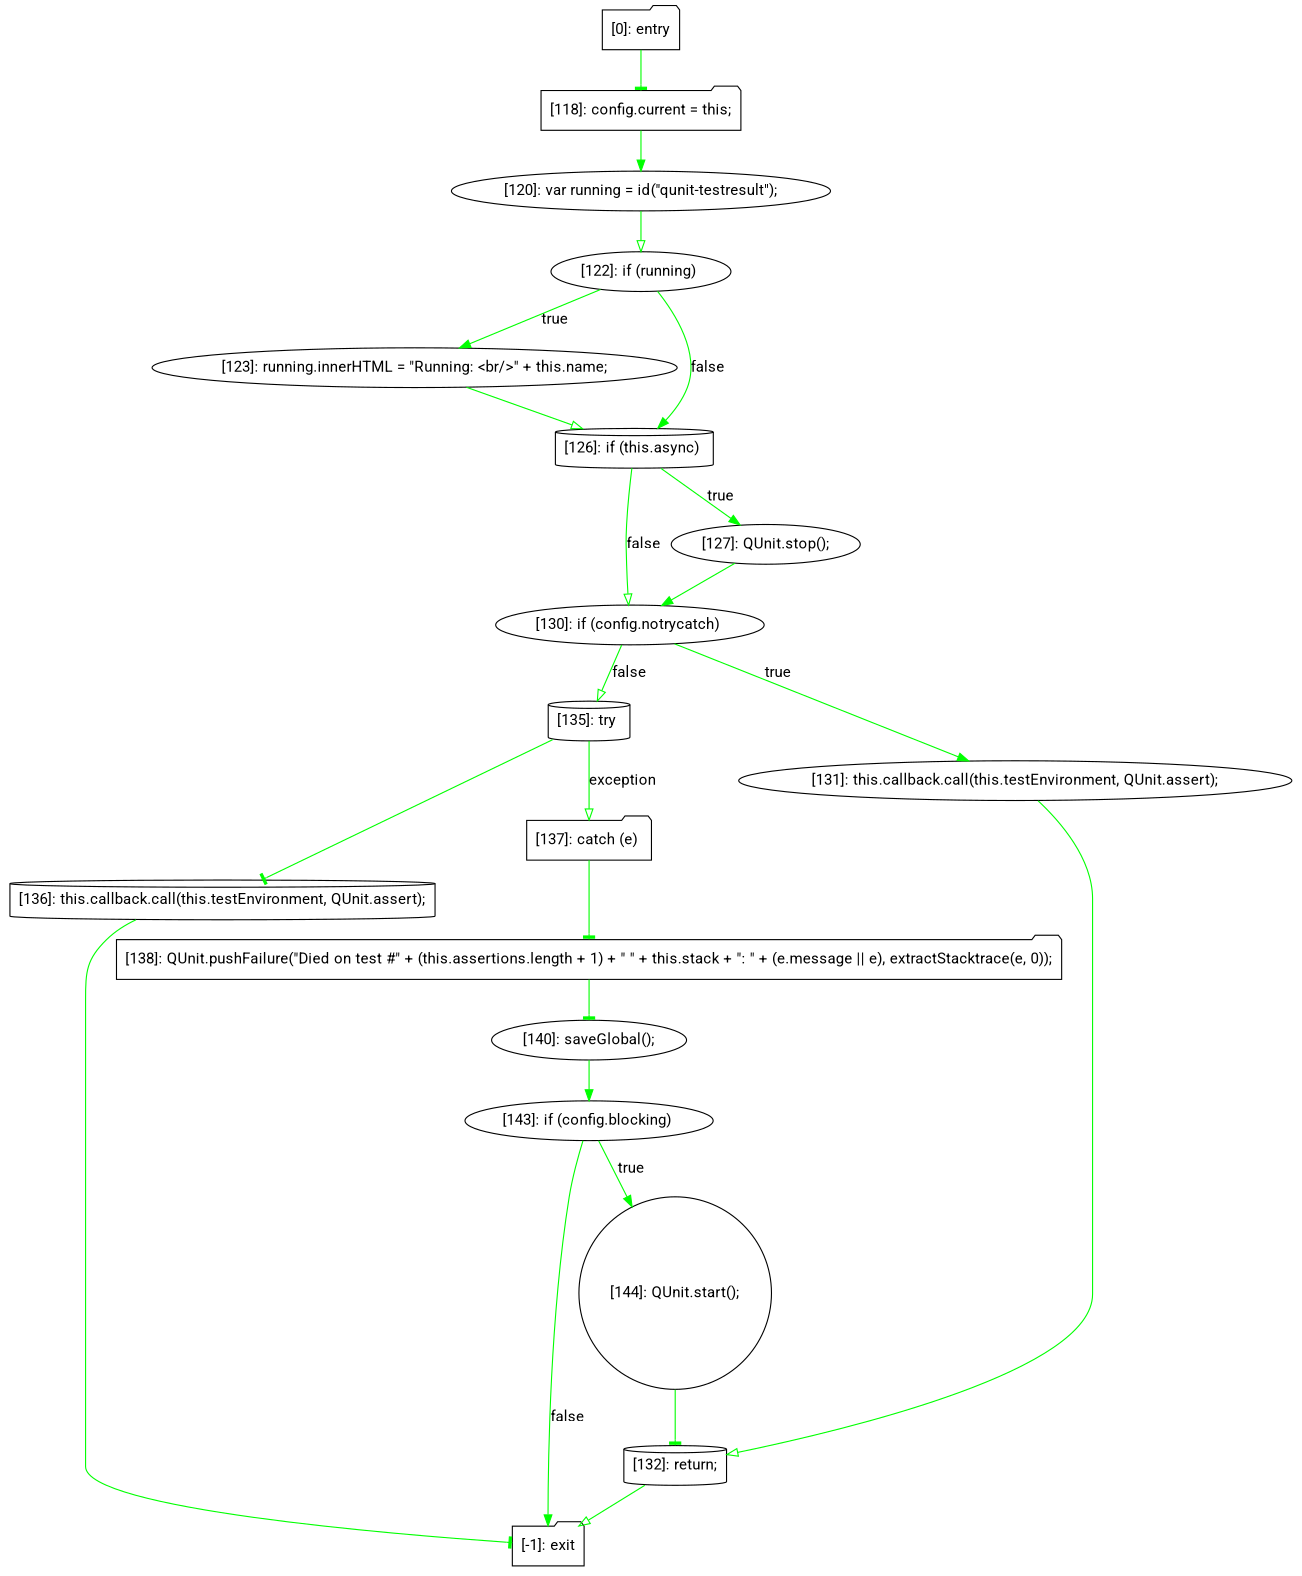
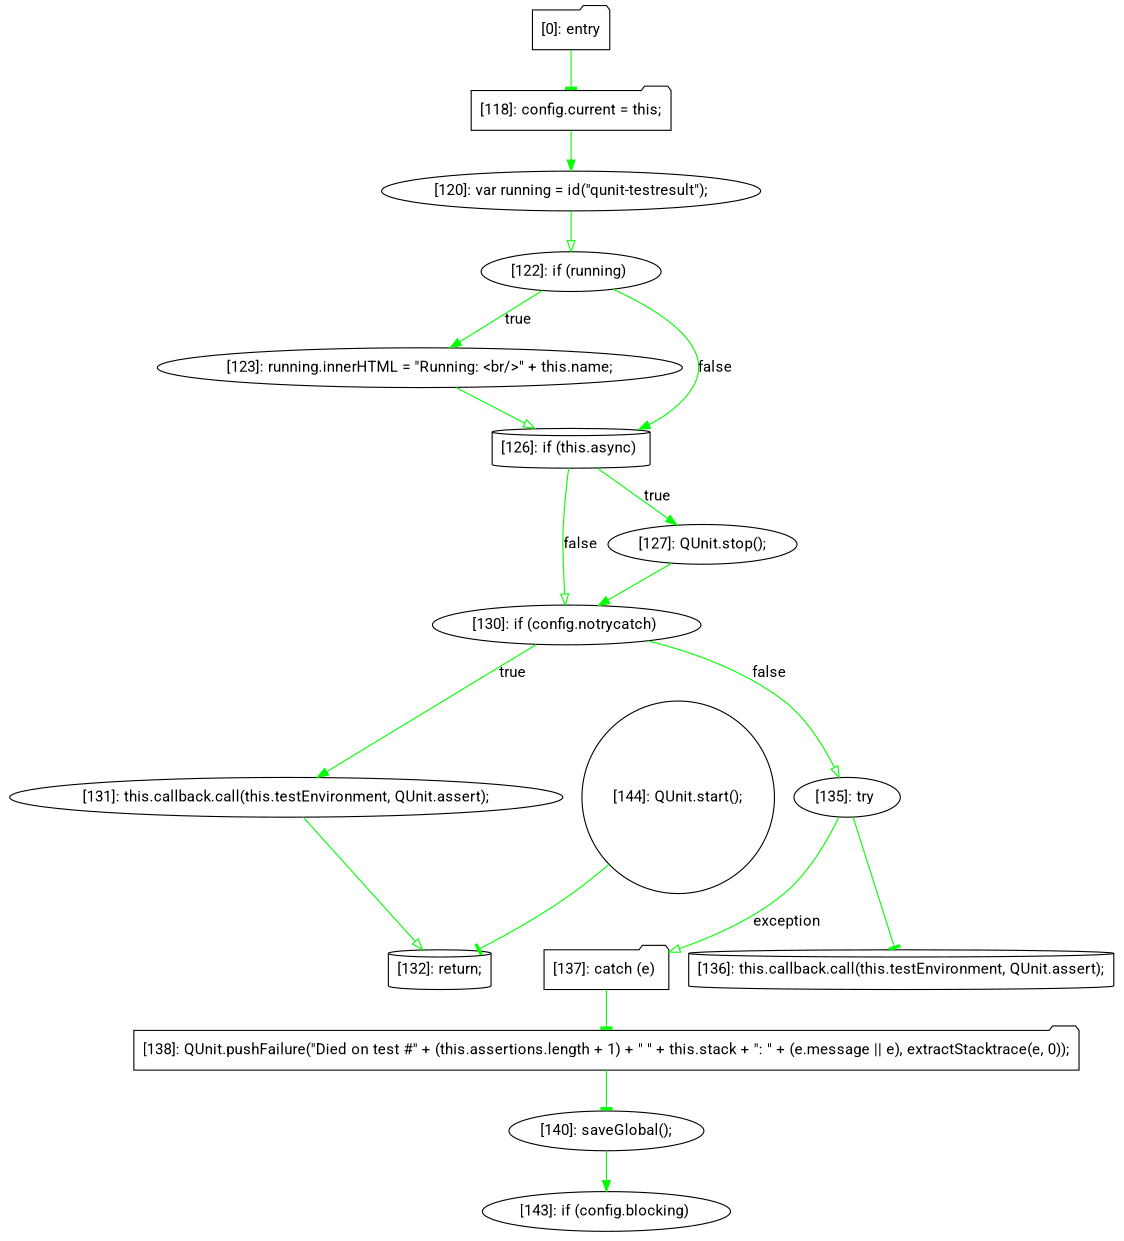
node "[135]: try": shape cylinder -> ellipse
edge "[143]: if (config.blocking)" -> "[144]: QUnit.start();": removed, label "true"
node "[-1]: exit": removed
